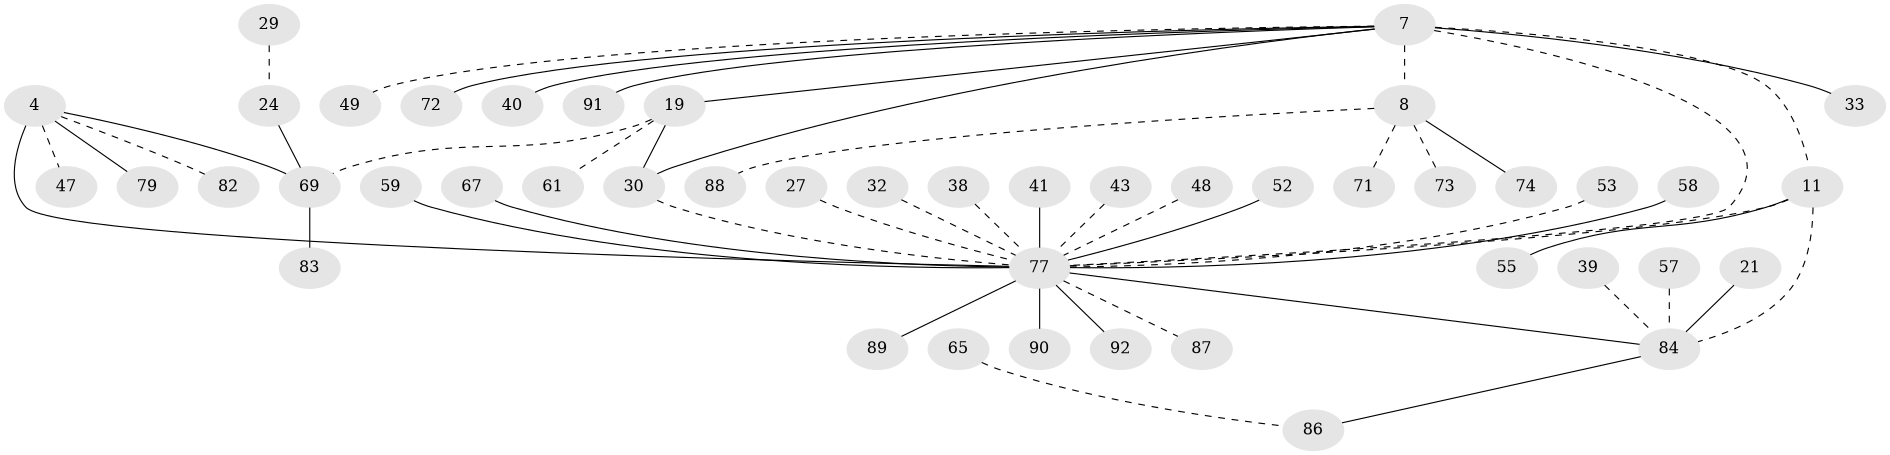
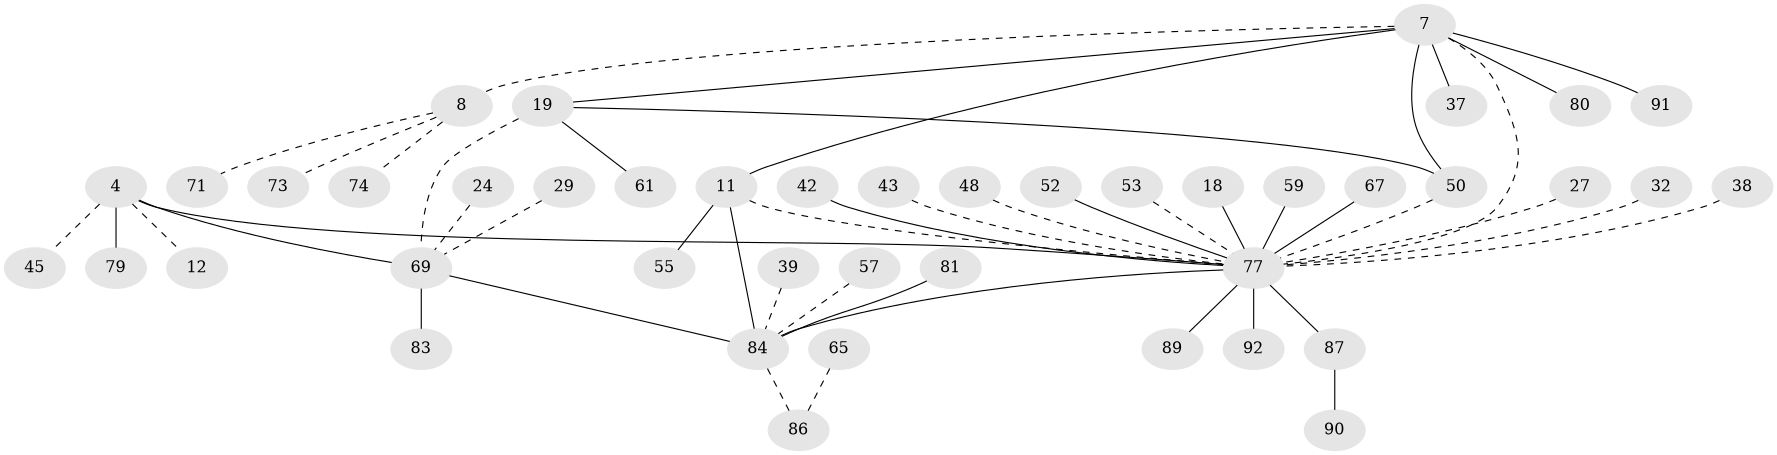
edge "29" -- "24": now "29" -- "69"
edge "7" -- "11": style dashed -> solid
node "49": removed
node "72": removed
node "40": label "40" -> "80"
node "33": label "33" -> "37"
edge "24" -- "69": style solid -> dashed
edge "19" -- "61": style dashed -> solid
edge "8" -- "74": style solid -> dashed
node "47": label "47" -> "45"
node "82": label "82" -> "12"
node "30": label "30" -> "50"
node "88": removed
node "41": label "41" -> "42"
node "58": label "58" -> "18"
node "21": label "21" -> "81"
edge "11" -- "84": style dashed -> solid
edge "69" -- "84": added
edge "77" -- "90": now "87" -- "90"
edge "77" -- "87": style dashed -> solid
edge "84" -- "86": style solid -> dashed
